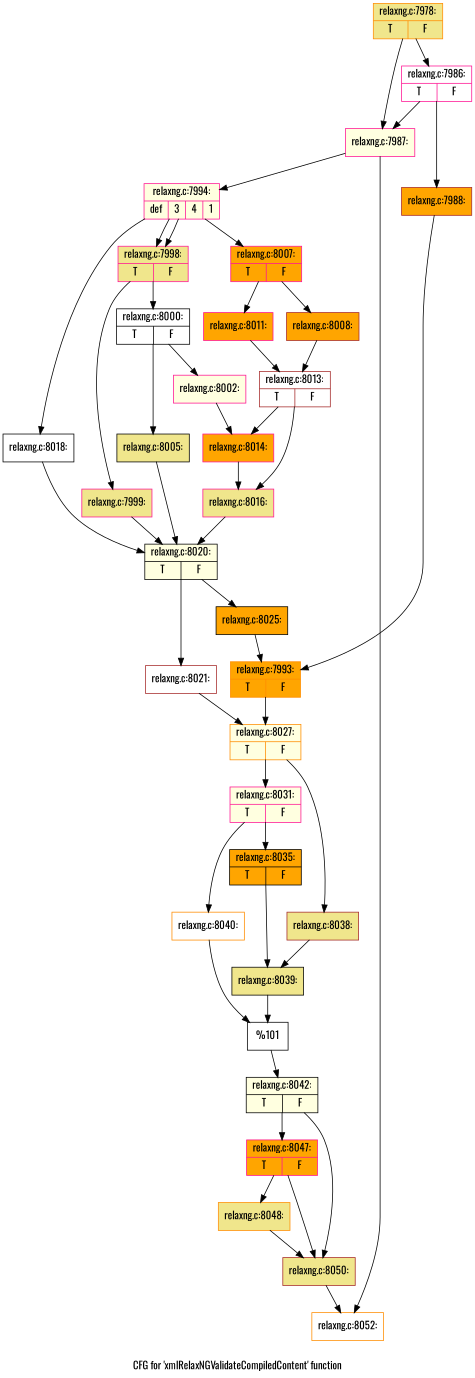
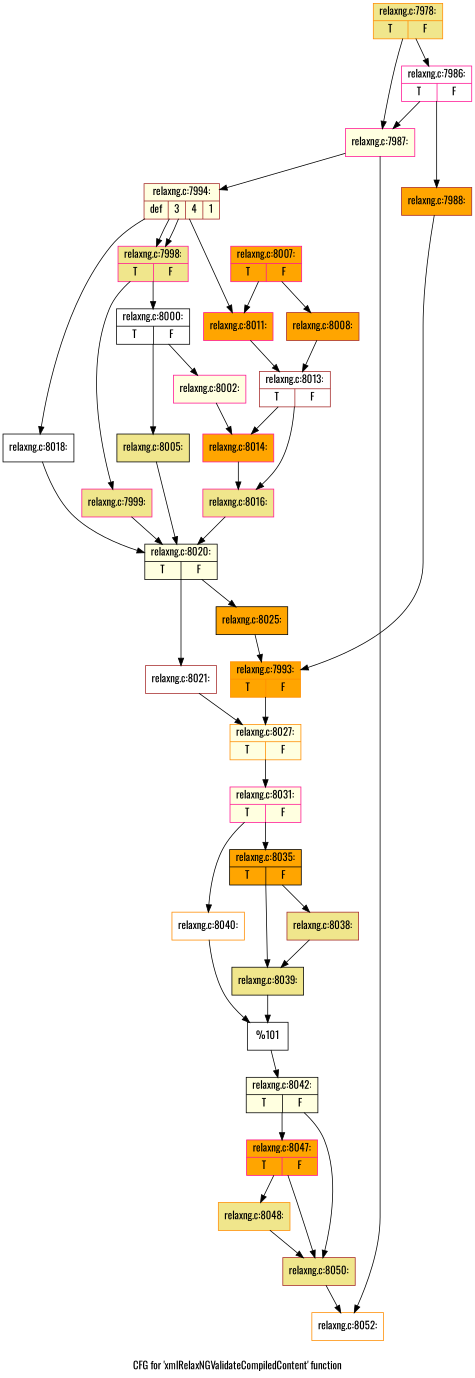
node "relaxng.c:7994:": color deeppink -> brown
edge "relaxng.c:7994:" -> "relaxng.c:8007:": now "relaxng.c:7994:" -> "relaxng.c:8011:"
edge "relaxng.c:8027:" -> "relaxng.c:8038:": now "relaxng.c:8035:" -> "relaxng.c:8038:"
